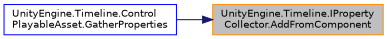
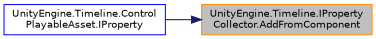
node "UnityEngine.Timeline.Control PlayableAsset.GatherProperties": label "UnityEngine.Timeline.Control PlayableAsset.GatherProperties" -> "UnityEngine.Timeline.Control PlayableAsset.IProperty"
